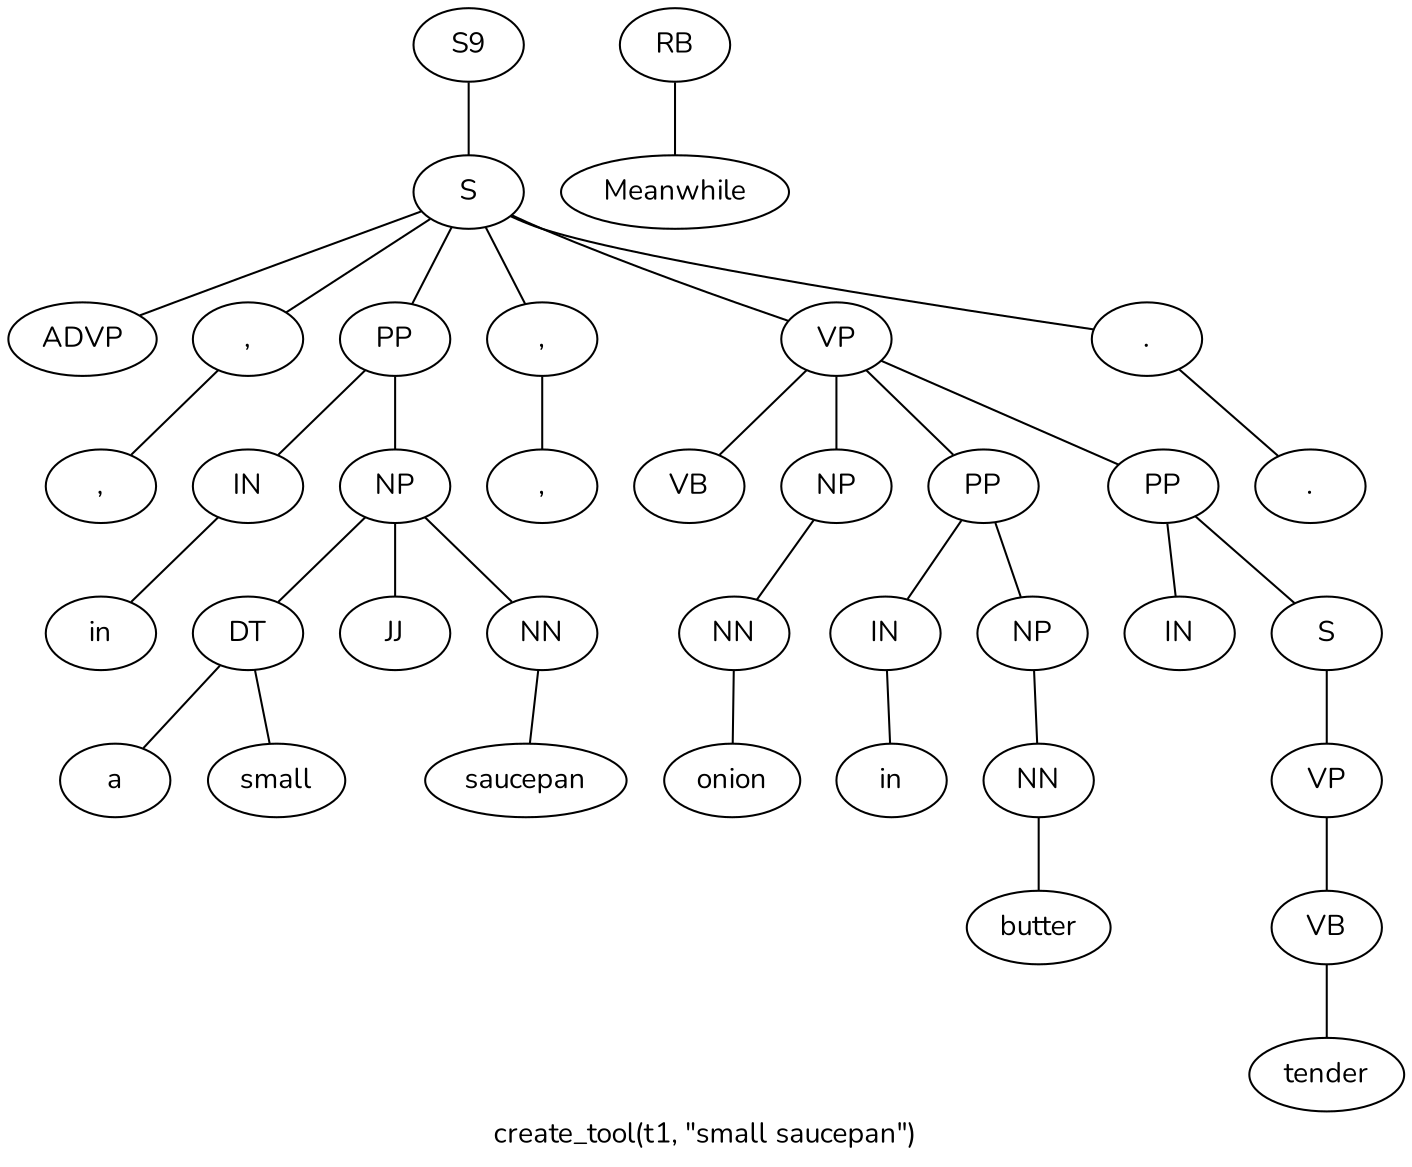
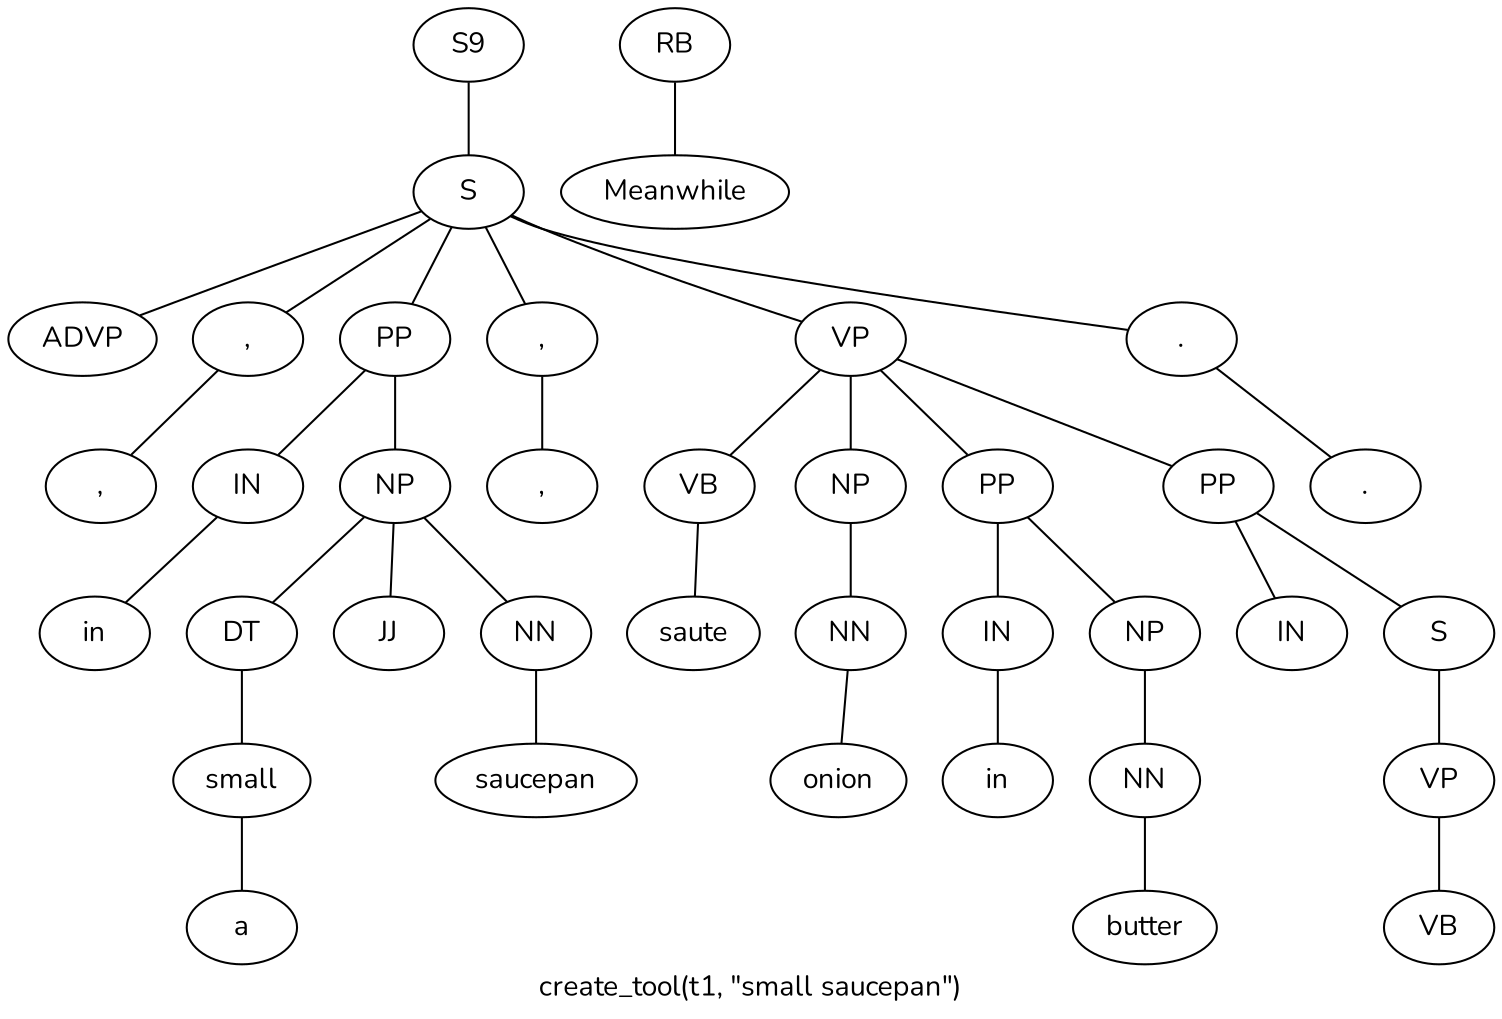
node "saute": added
edge "DT" -- "a": now "small" -- "a"
node "tender": removed
